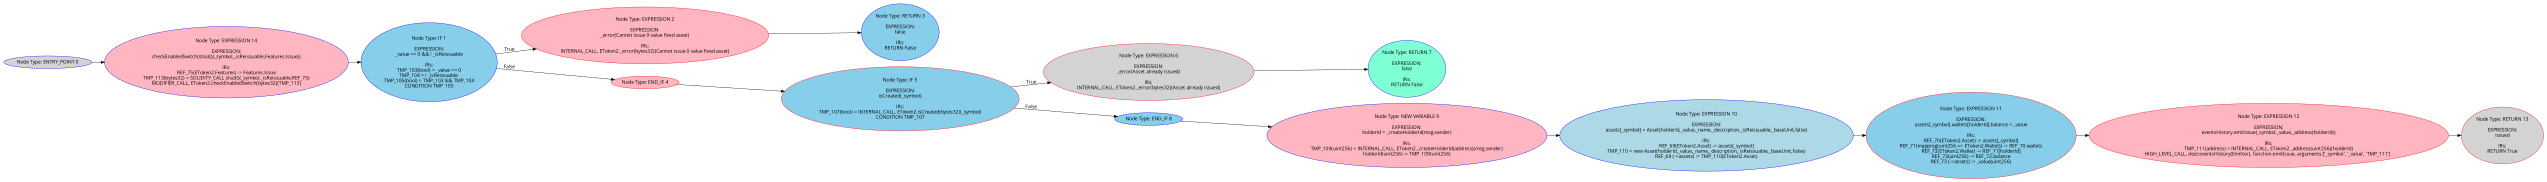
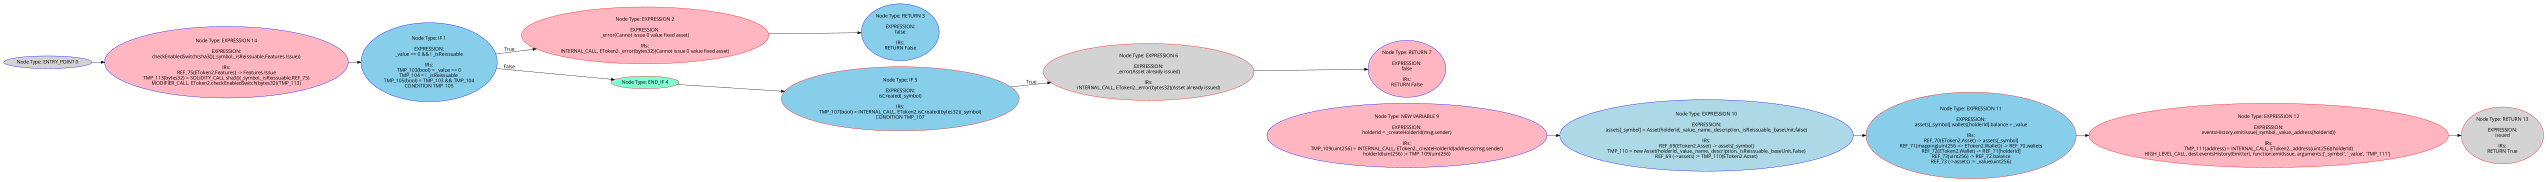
node "Node Type: RETURN 7 EXPRESSION: false IRs: RETURN False": fillcolor aquamarine -> lightpink
node "Node Type: END_IF 4": fillcolor lightpink -> aquamarine
node "Node Type: END_IF 8": removed
